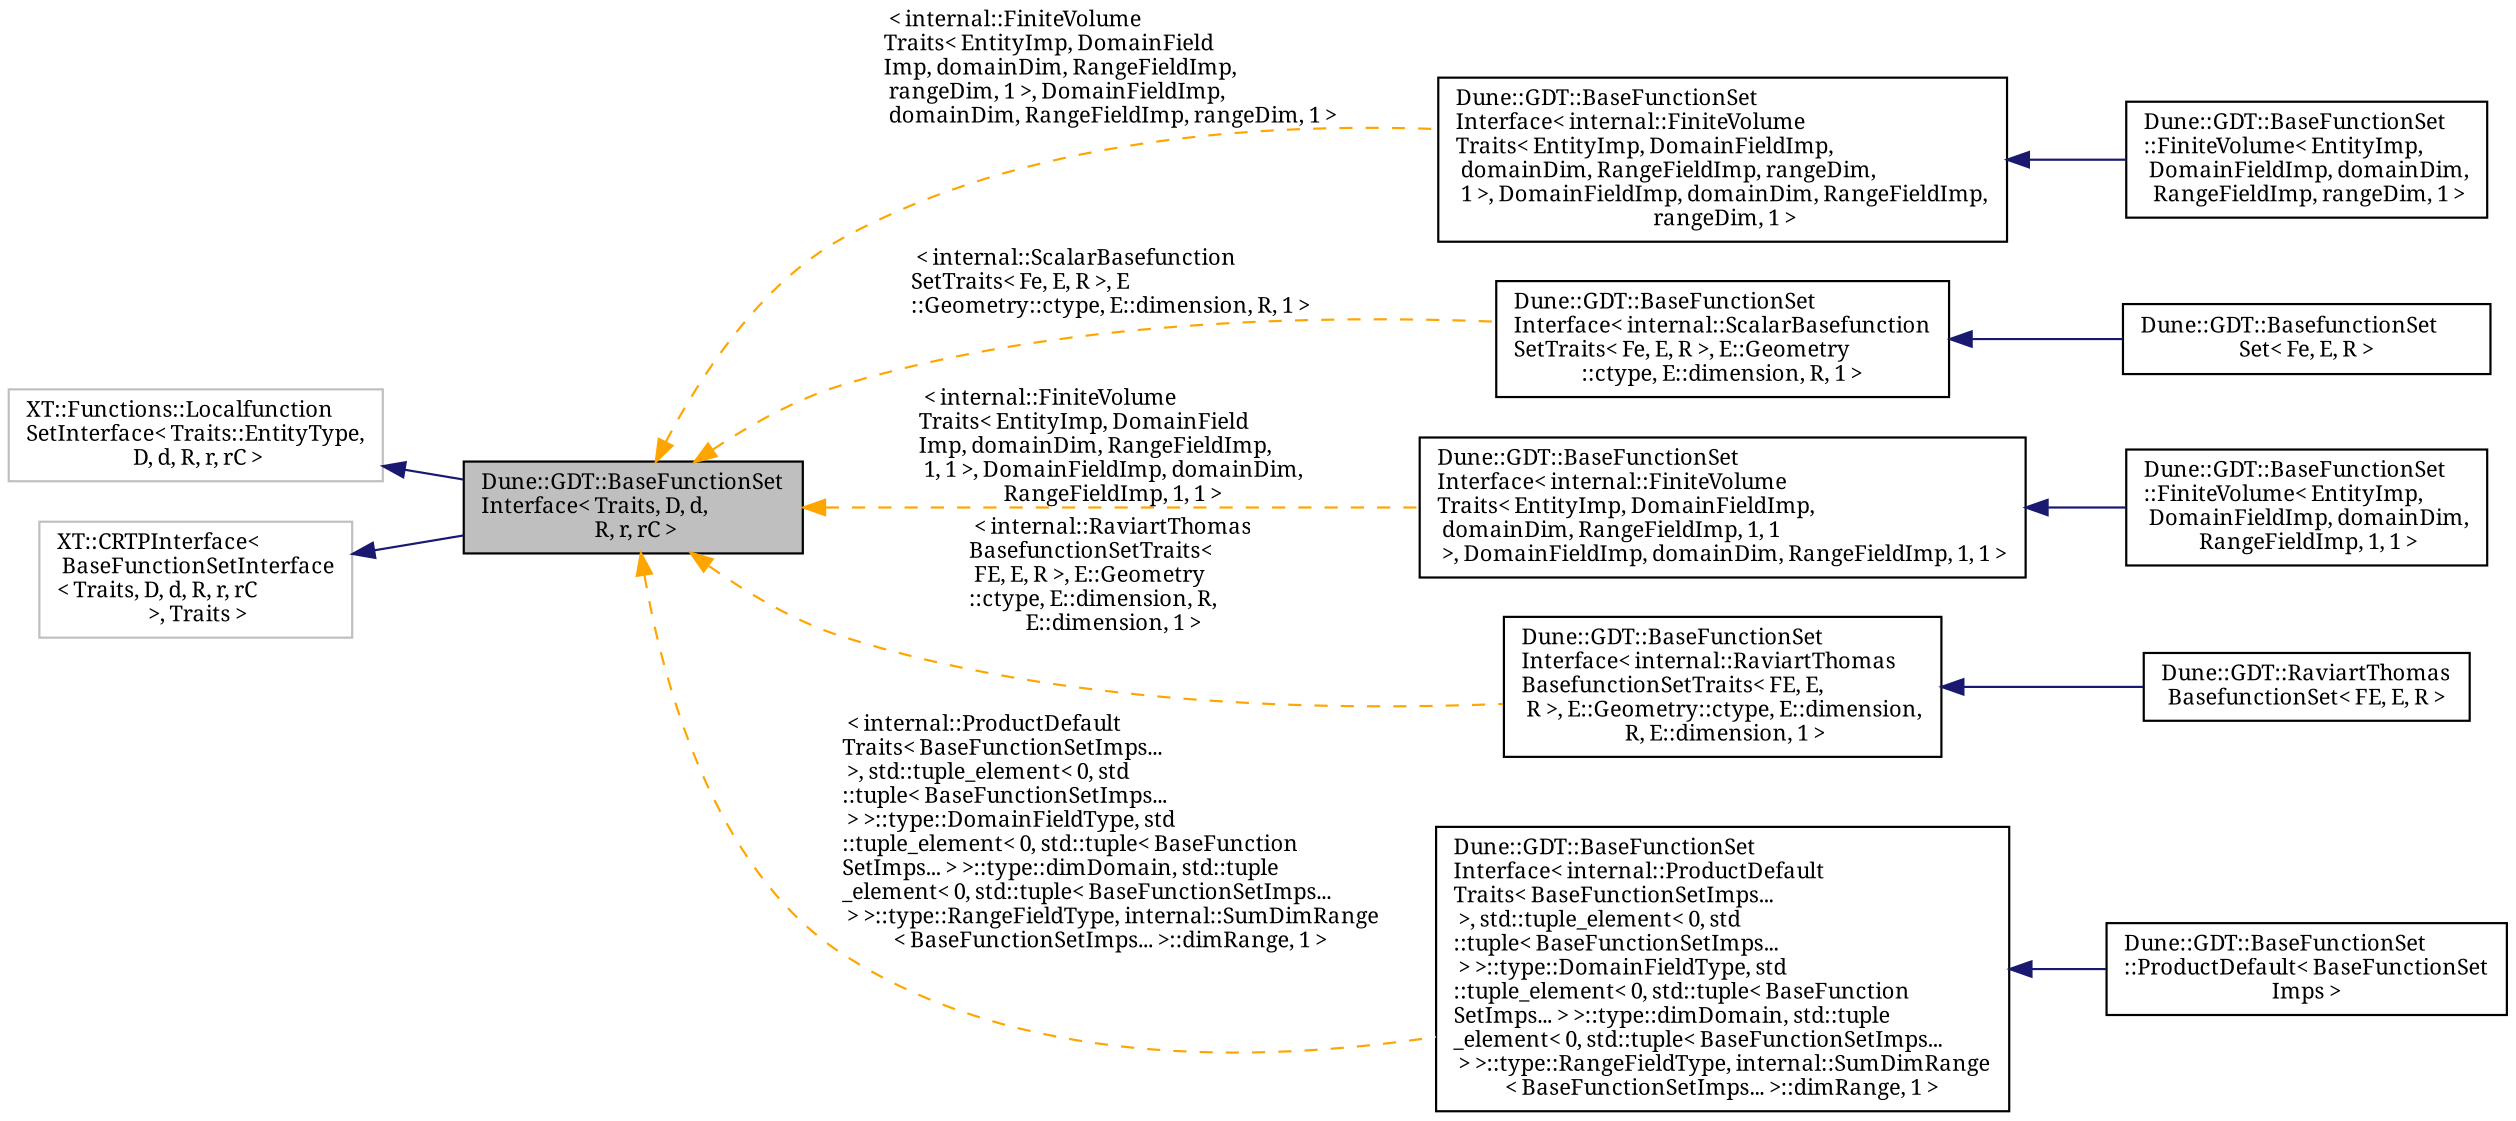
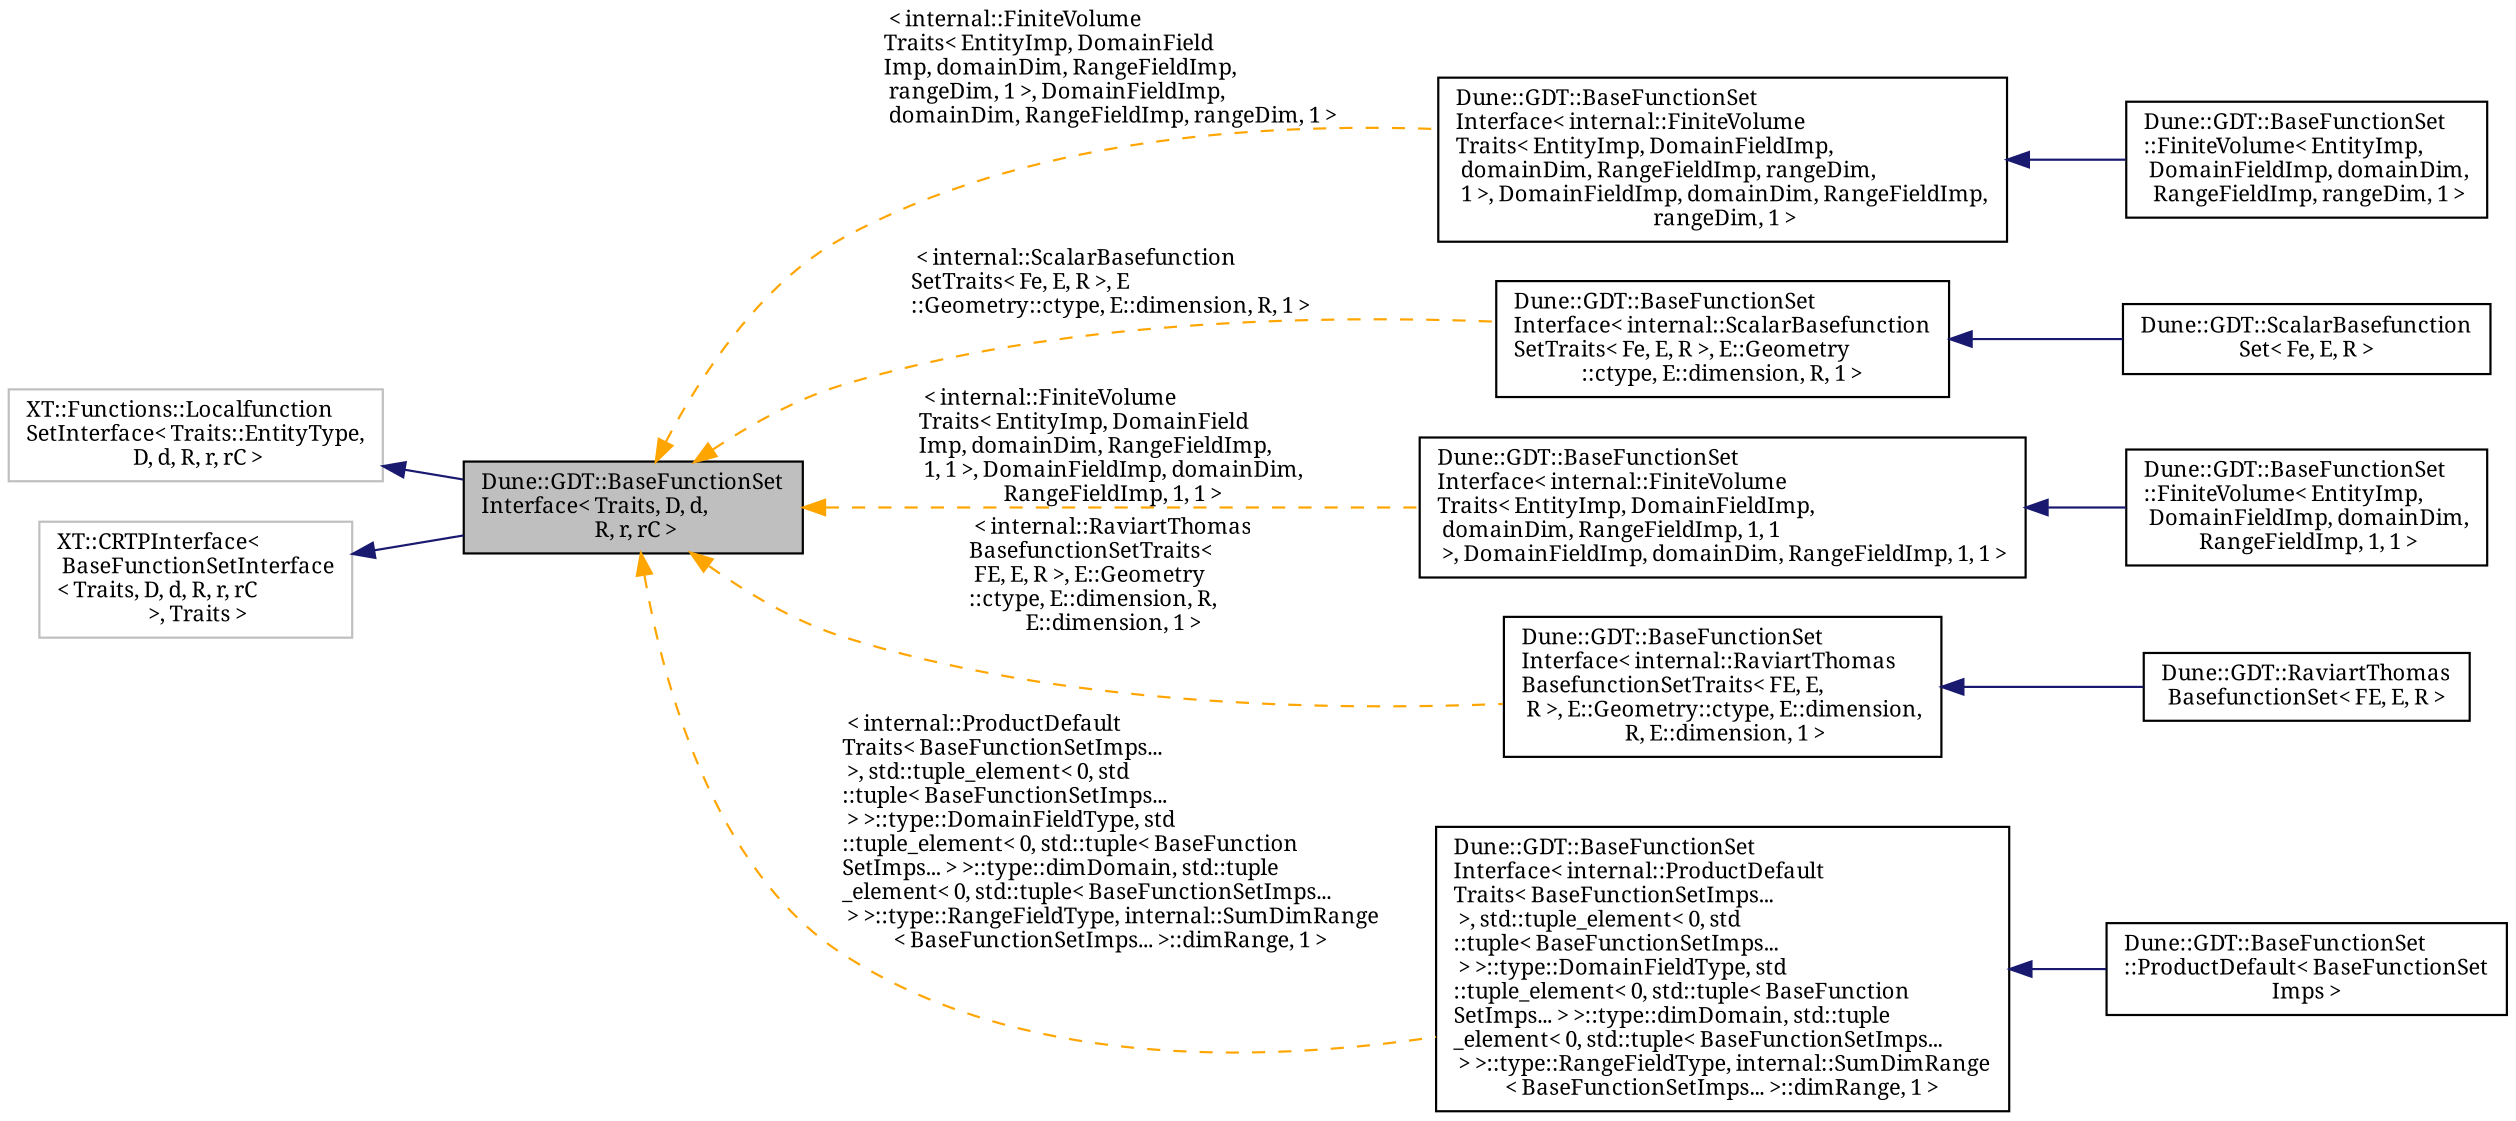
node "Dune::GDT::BasefunctionSet Set< Fe, E, R >": label "Dune::GDT::BasefunctionSet Set< Fe, E, R >" -> "Dune::GDT::ScalarBasefunction Set< Fe, E, R >"
